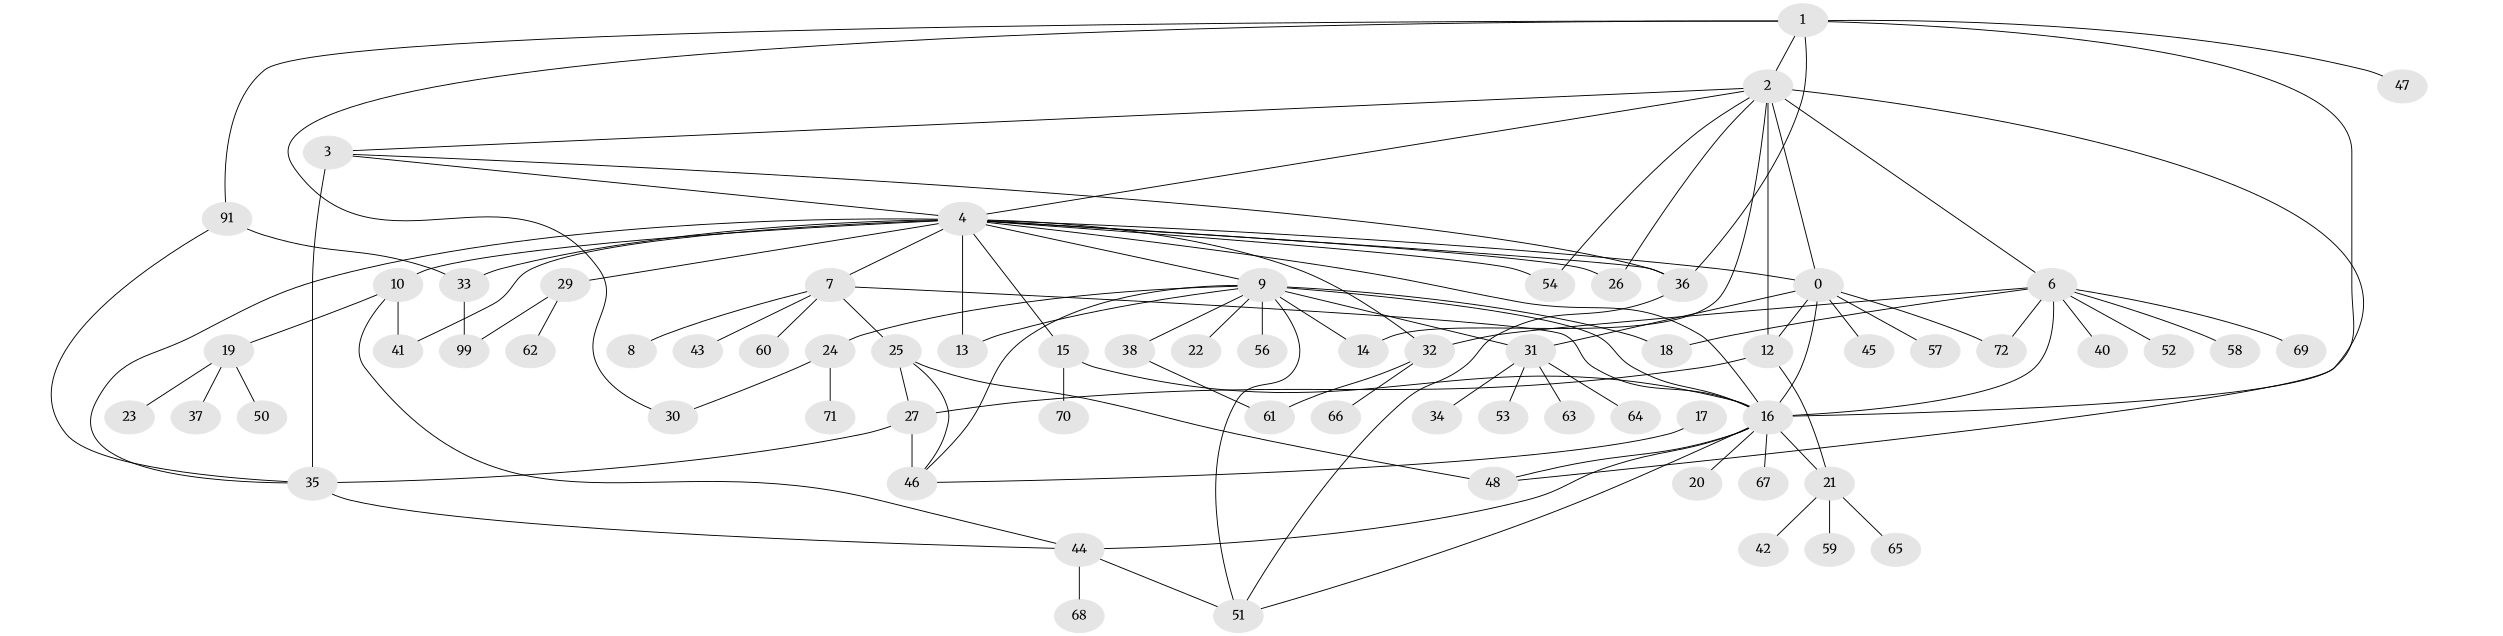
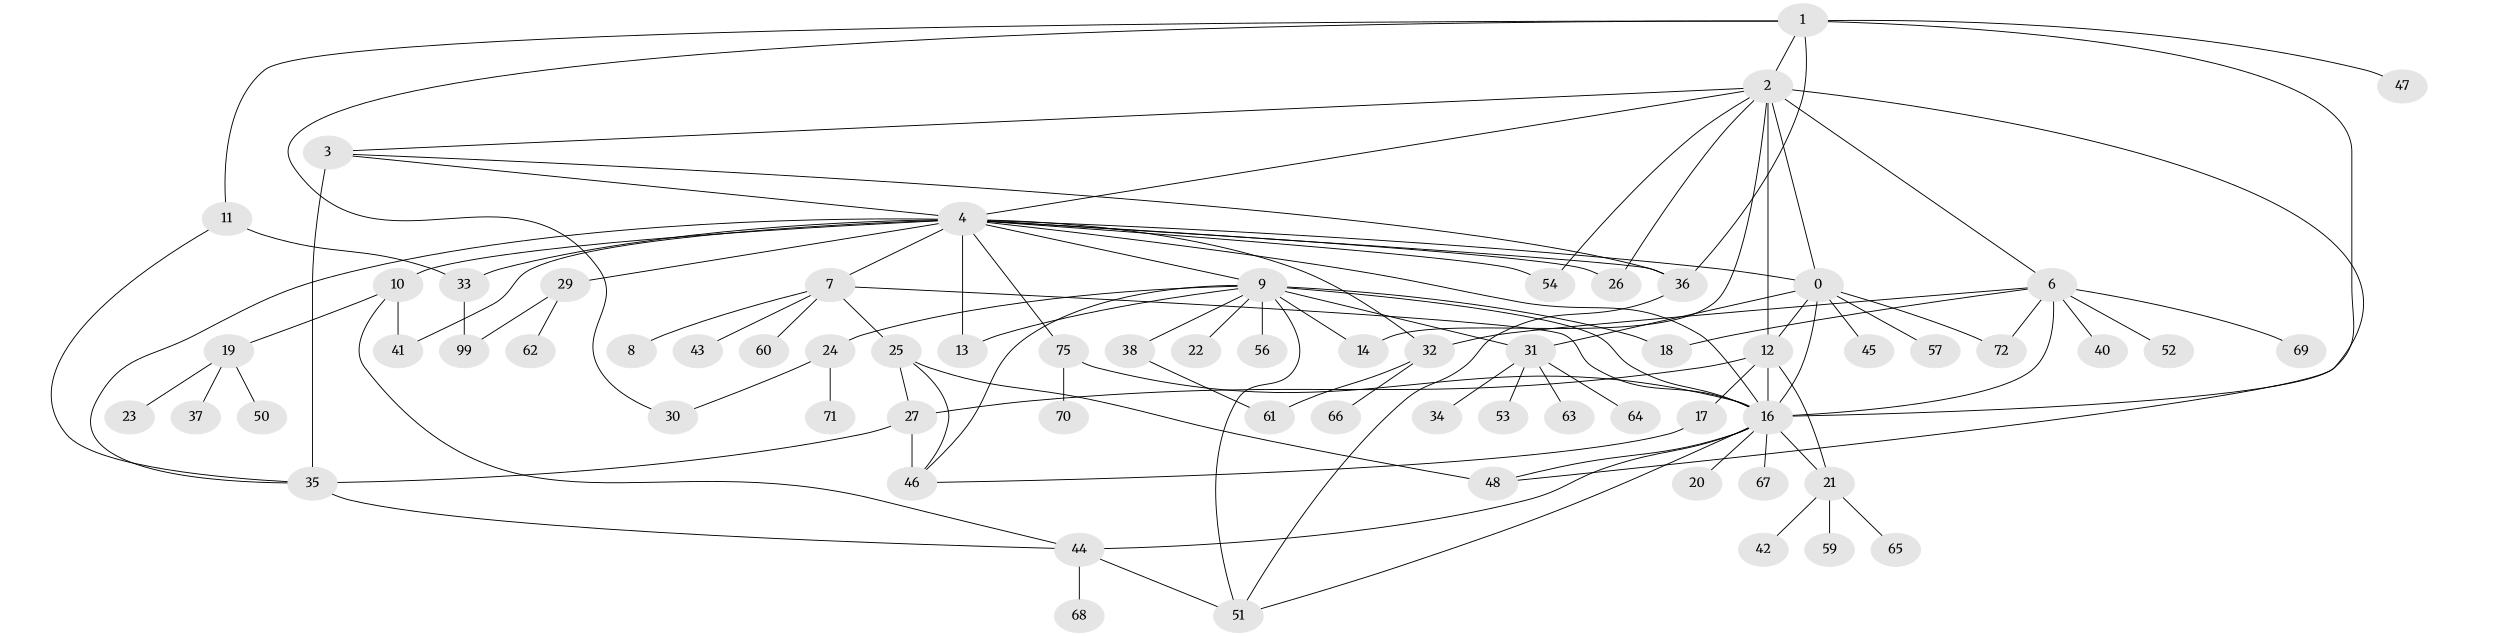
node "91": label "91" -> "11"
node "15": label "15" -> "75"
node "58": removed
edge "12" -- "17": added
edge "12" -- "16": added
